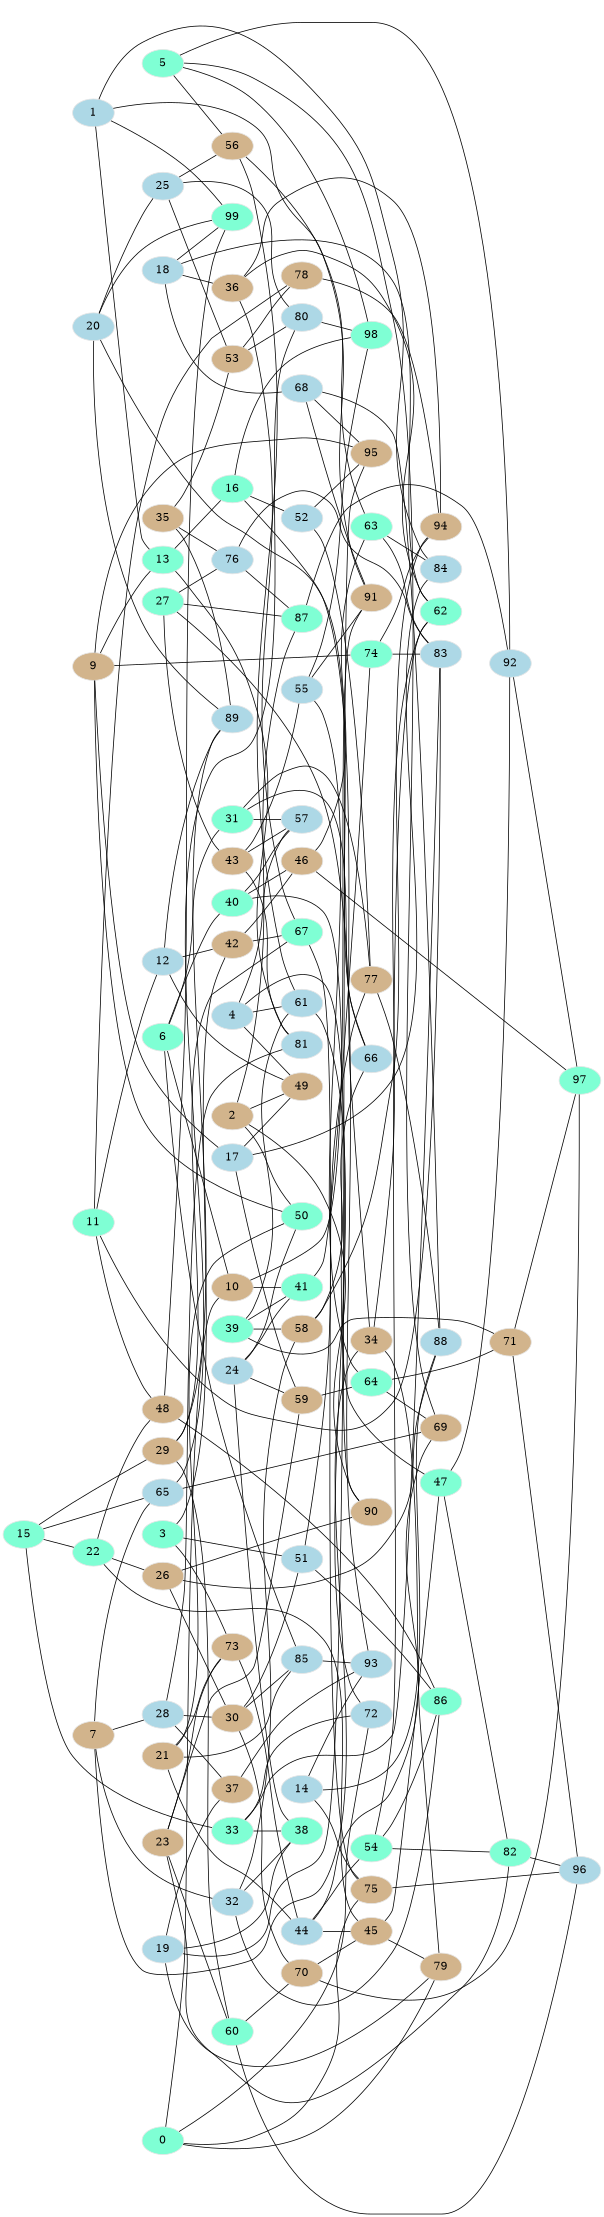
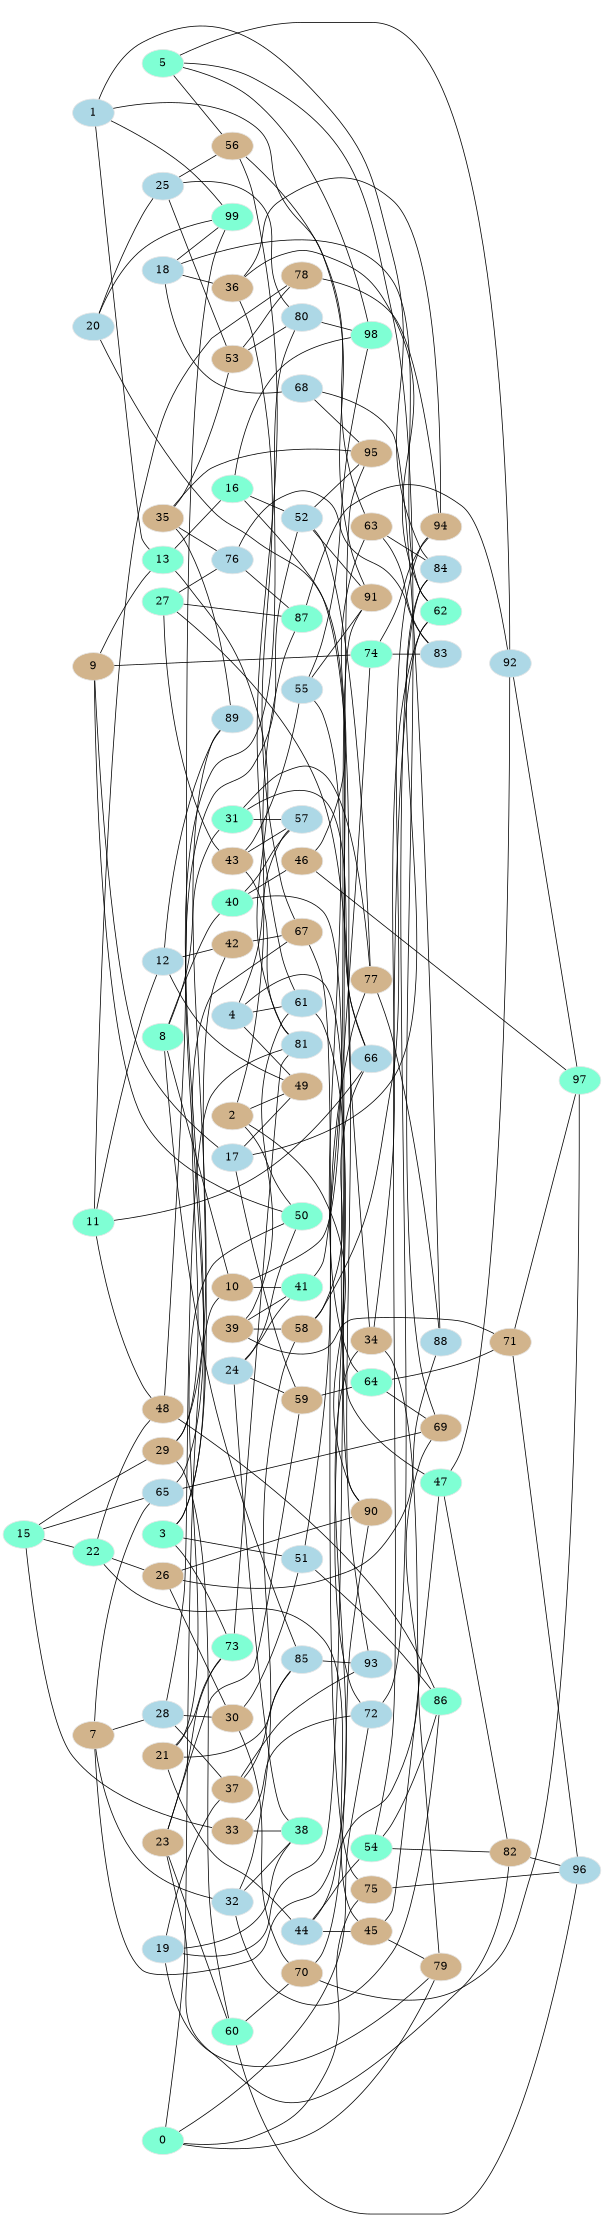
edge "95" -- "9": now "95" -- "35"
edge "68" -- "91": now "52" -- "91"
node "63": fillcolor aquamarine -> tan
edge "20" -- "89": removed
edge "52" -- "3": added
edge "46" -- "42": removed
node "67": fillcolor aquamarine -> tan
node "6": label "6" -> "8"
edge "83" -- "11": now "66" -- "11"
edge "84" -- "72": added
node "39": fillcolor aquamarine -> tan
edge "83" -- "33": removed
node "73": fillcolor tan -> aquamarine
edge "85" -- "30": now "85" -- "37"
node "14": removed
edge "73" -- "44": now "73" -- "81"
node "33": fillcolor aquamarine -> tan
node "82": fillcolor aquamarine -> tan
edge "45" -- "70": now "90" -- "70"
